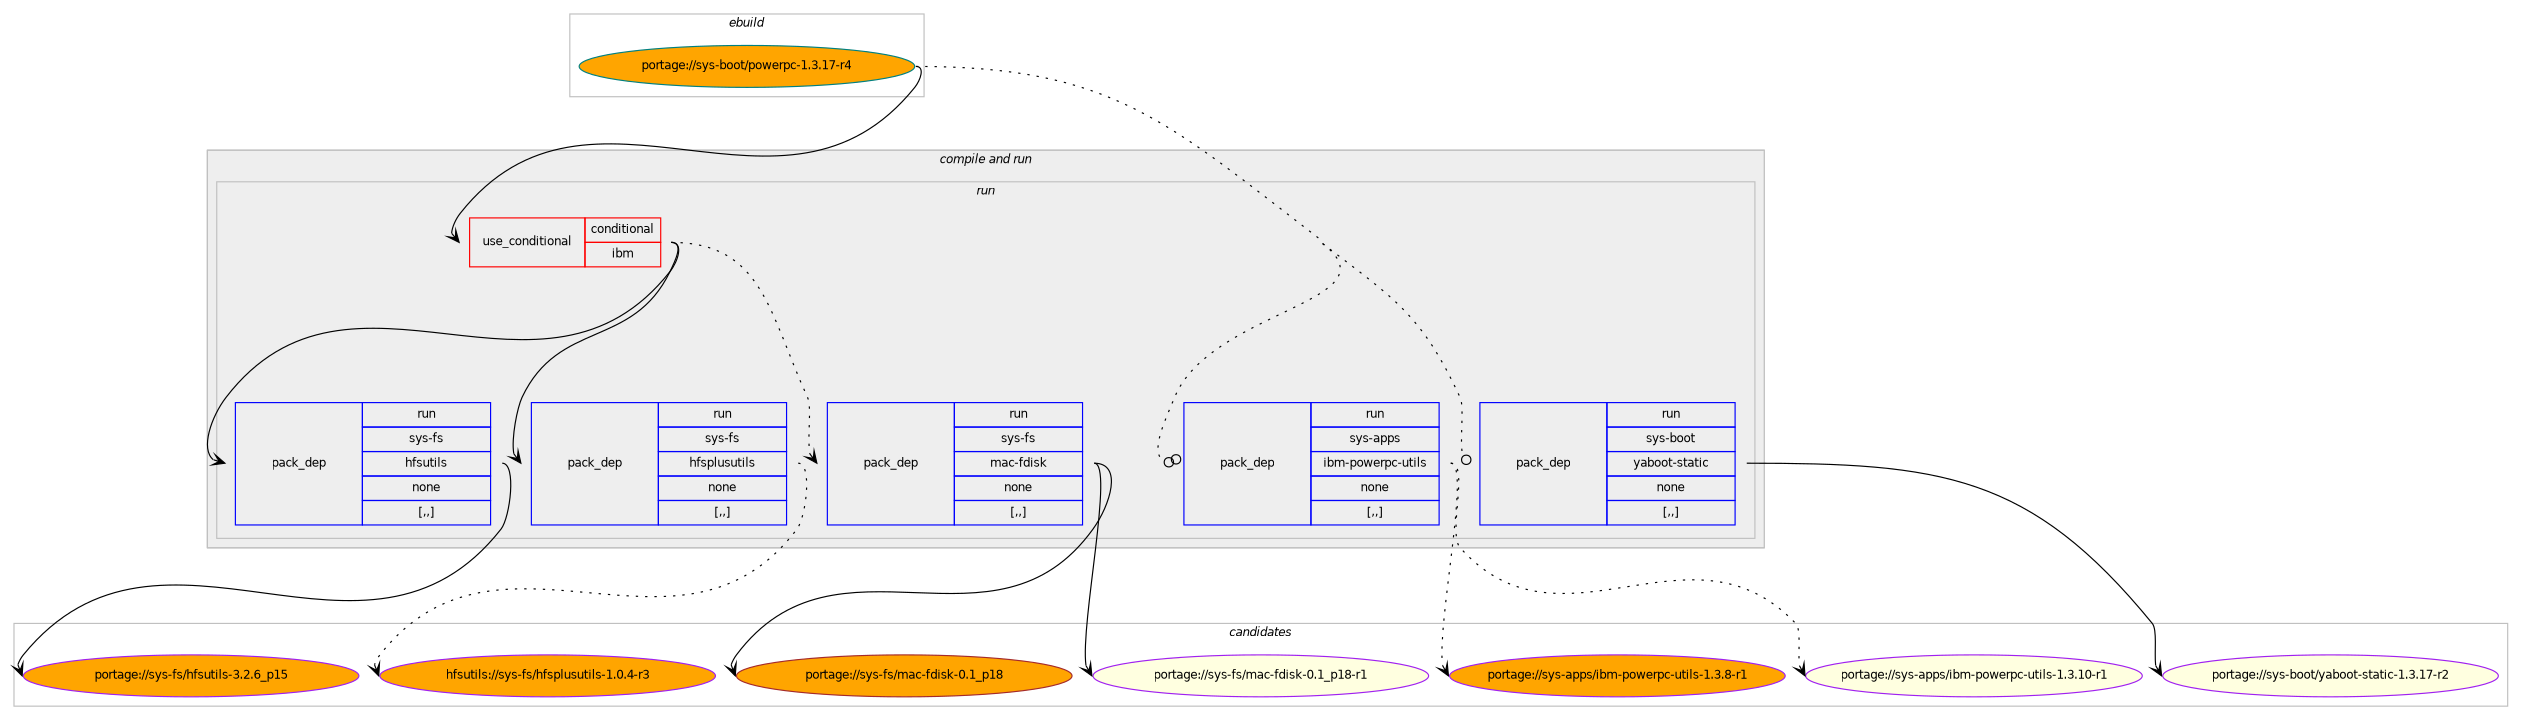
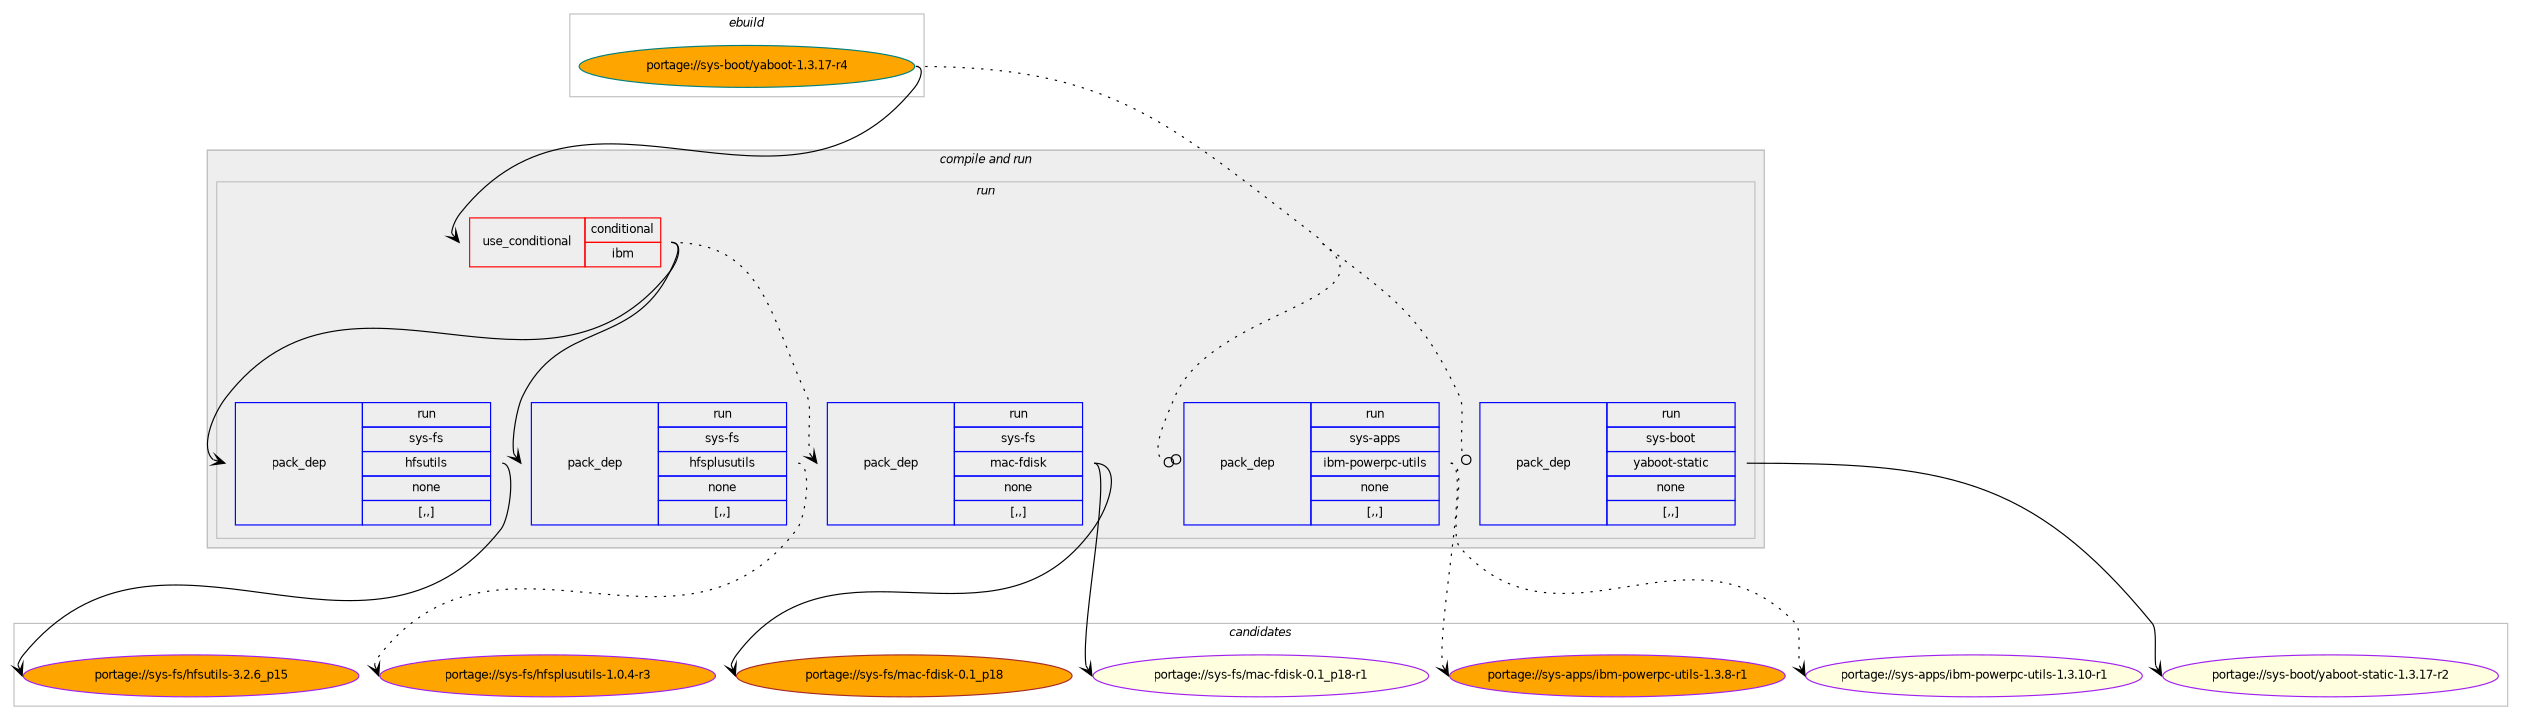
node "portage://sys-boot/powerpc-1.3.17-r4": label "portage://sys-boot/powerpc-1.3.17-r4" -> "portage://sys-boot/yaboot-1.3.17-r4"
node "hfsutils://sys-fs/hfsplusutils-1.0.4-r3": label "hfsutils://sys-fs/hfsplusutils-1.0.4-r3" -> "portage://sys-fs/hfsplusutils-1.0.4-r3"
